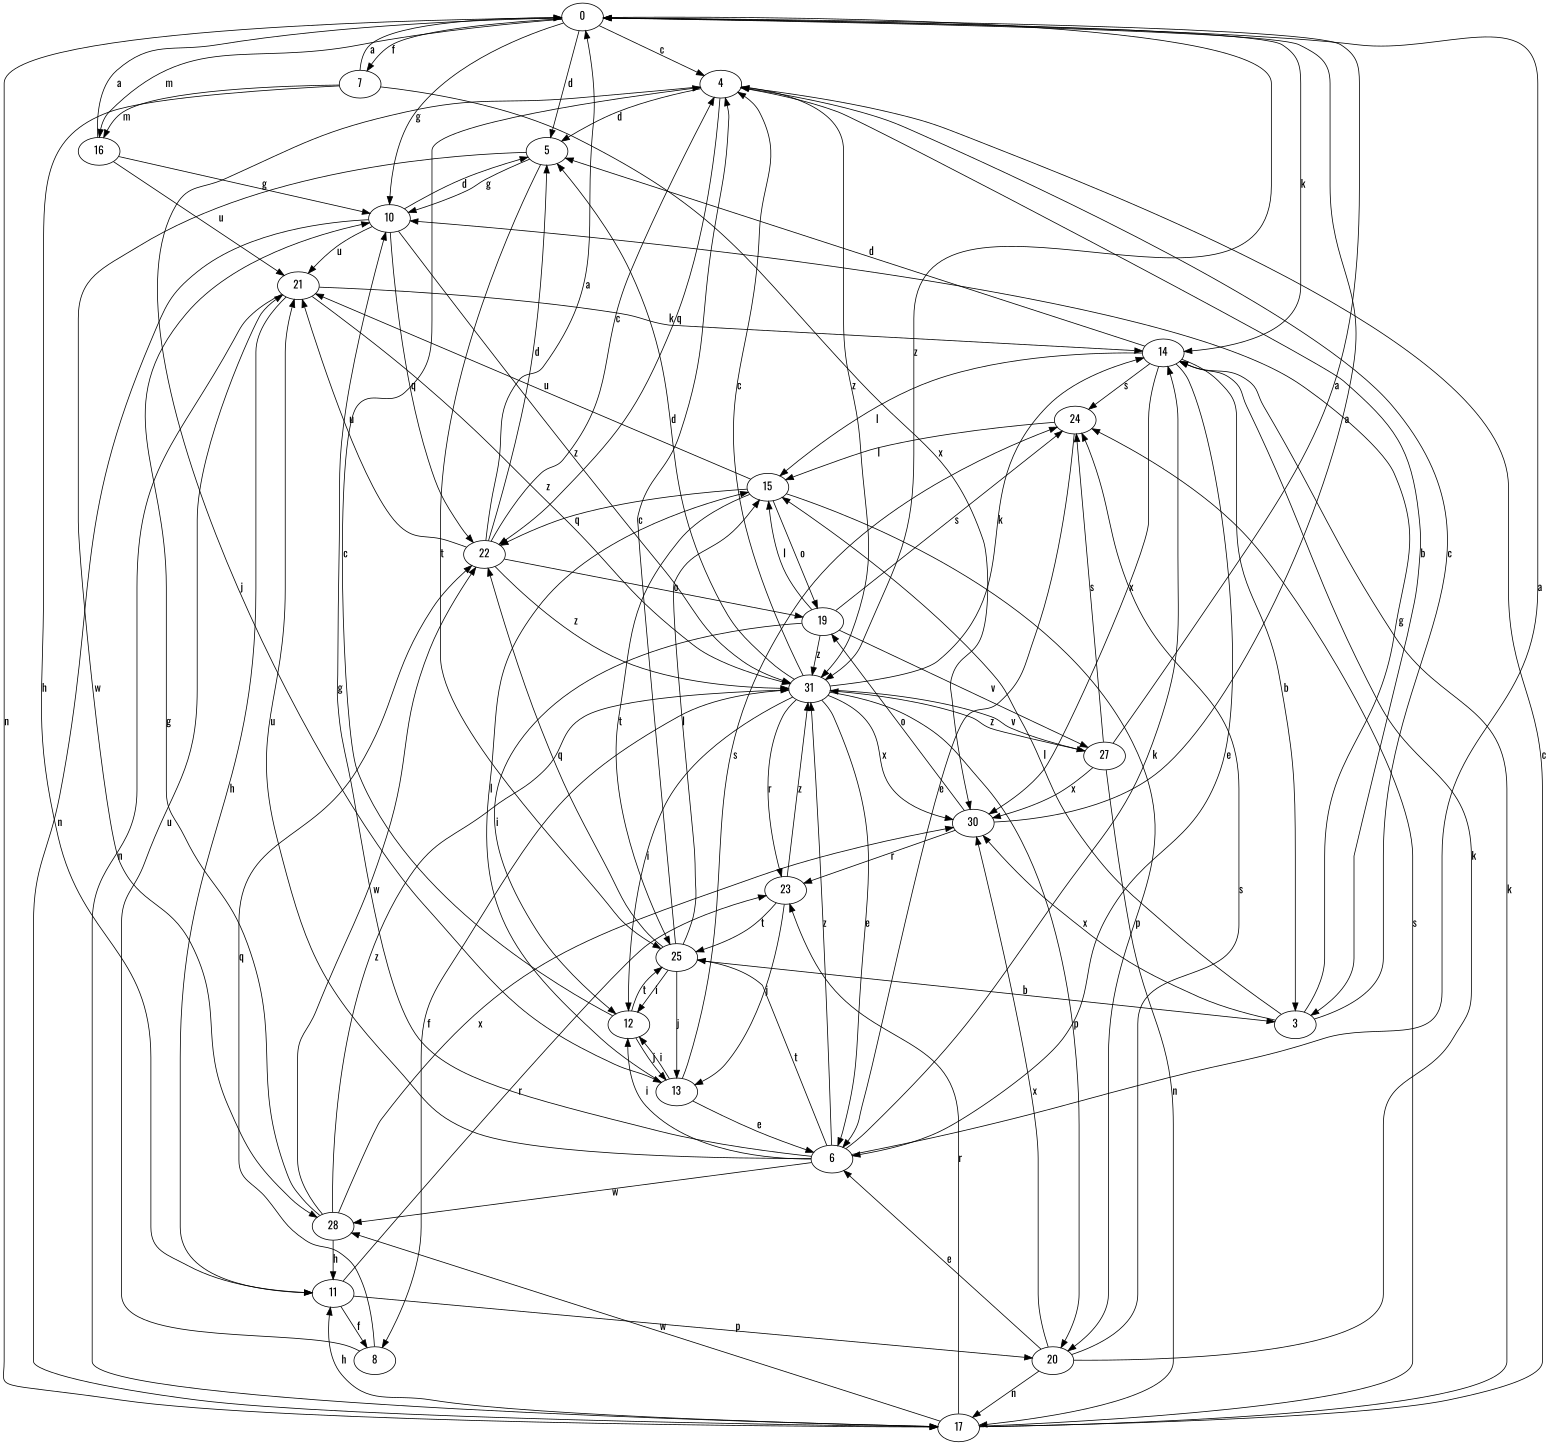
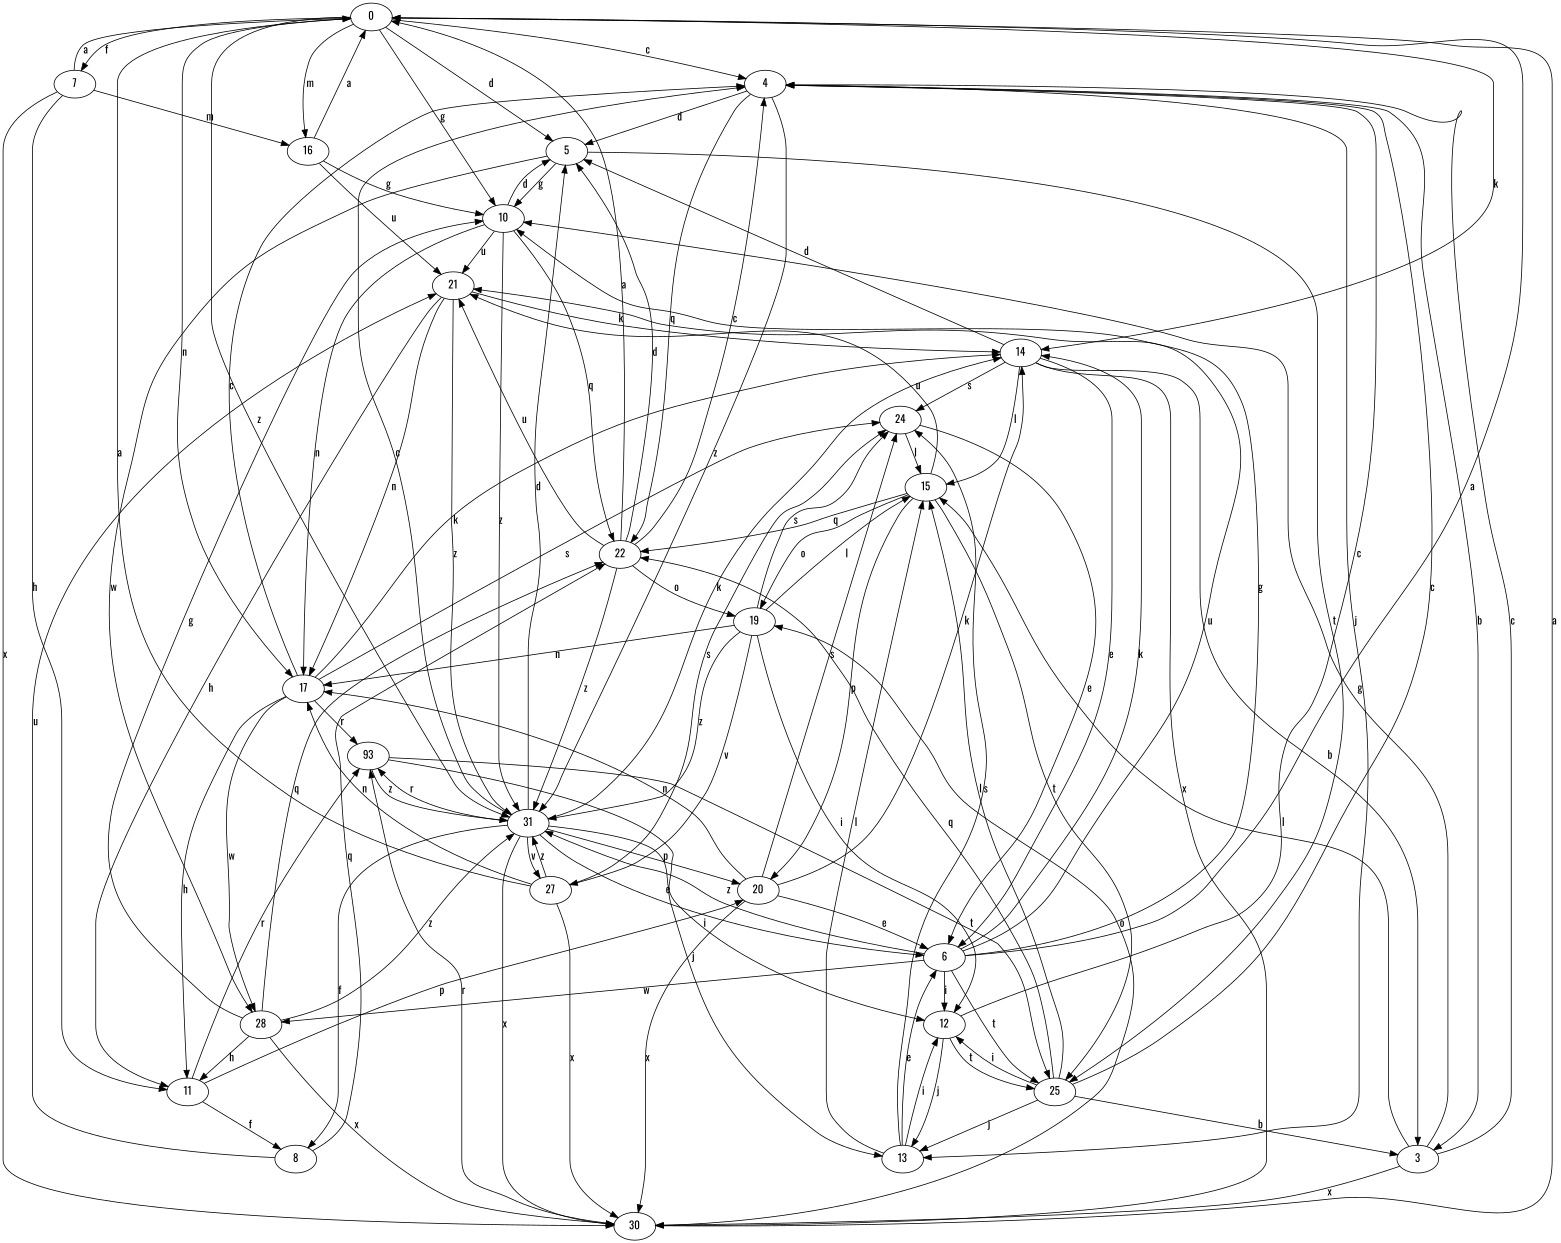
edge "19" -> "17": added, label "n"
edge "28" -> "22": label "w" -> "q"
node "23": label "23" -> "93"
